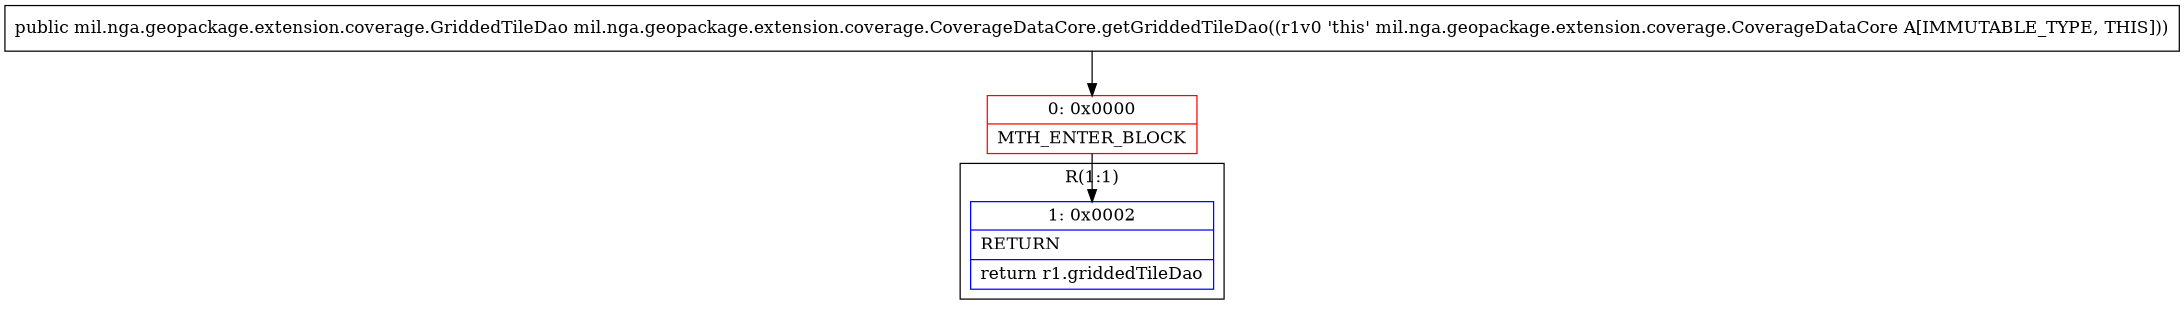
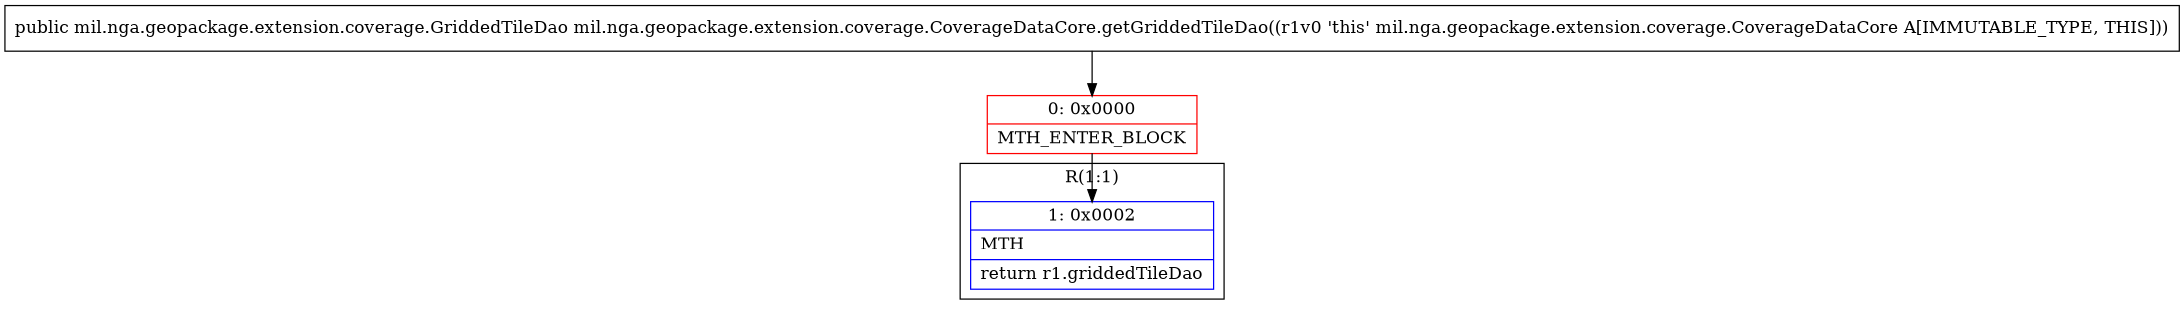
node "1: 0x0002": text "RETURN" -> "MTH"
